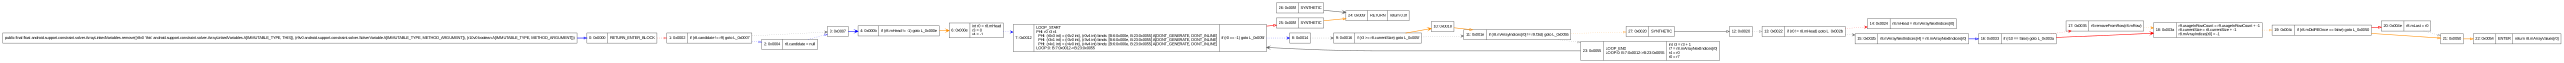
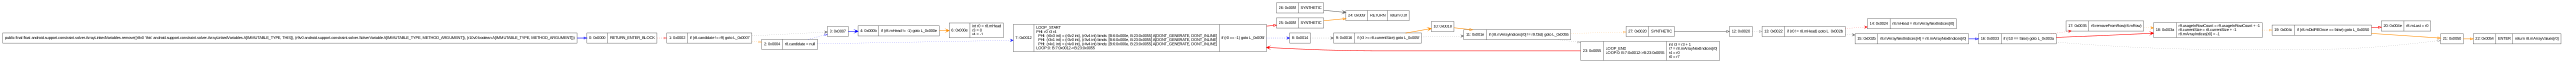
edge "6: 0x000e" -> "7: 0x0012": now "2: 0x0004" -> "7: 0x0012"
edge "20: 0x004e" -> "21: 0x0050": now "16: 0x0033" -> "21: 0x0050"
edge "1: 0x0002" -> "2: 0x0004": color blue -> darkorange
edge "23: 0x0055" -> "7: 0x0012": color gray40 -> red
